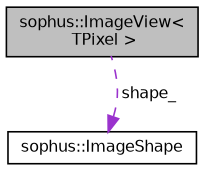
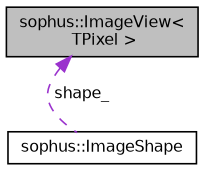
edge "sophus::ImageView< TPixel >" -> "sophus::ImageShape": reversed
